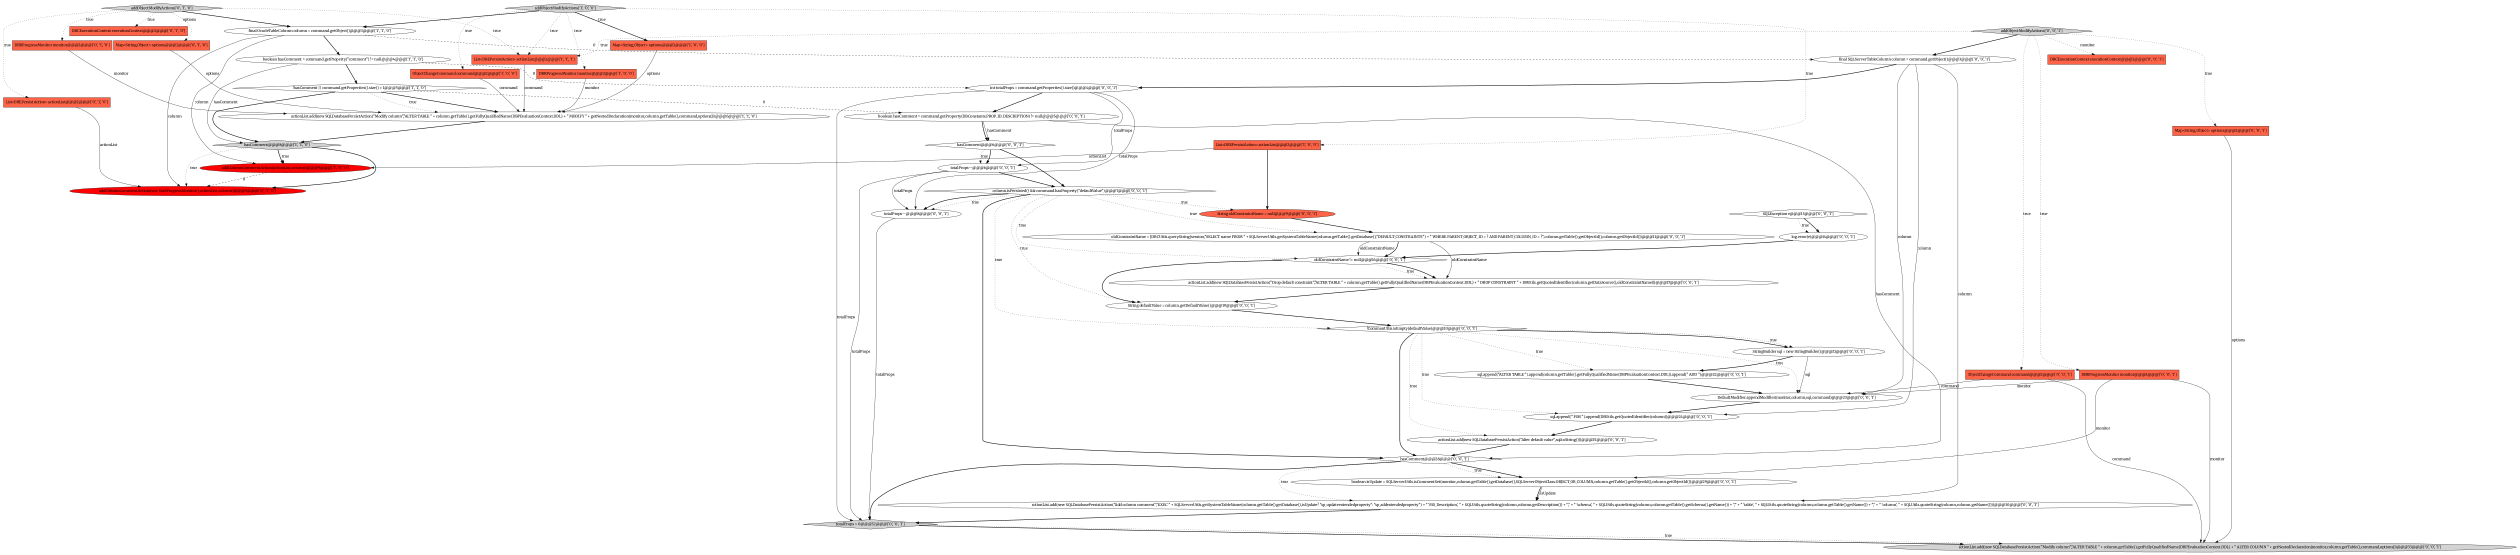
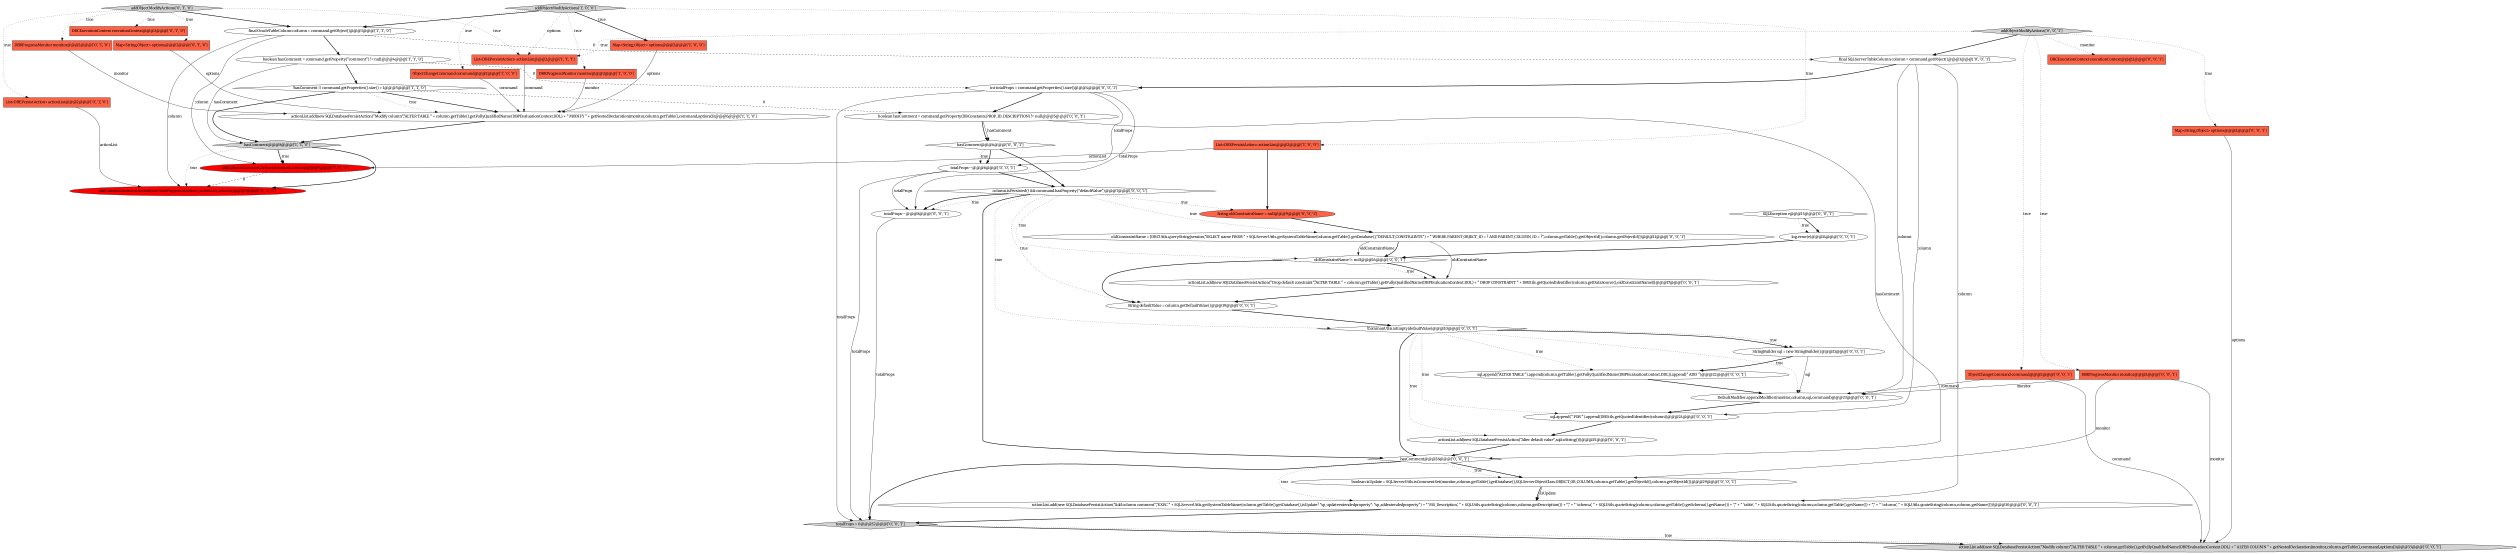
edge "addObjectModifyActions['0', '1', '0']" -> "Map<String,Object> options@@@2@@@['0', '1', '0']": label "options" -> "true"
edge "addObjectModifyActions['1', '0', '0']" -> "List<DBEPersistAction> actionList@@@2@@@['1', '1', '1']": label "true" -> "options"
